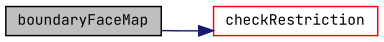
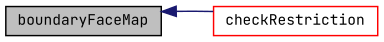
edge "boundaryFaceMap" -> "checkRestriction": reversed
